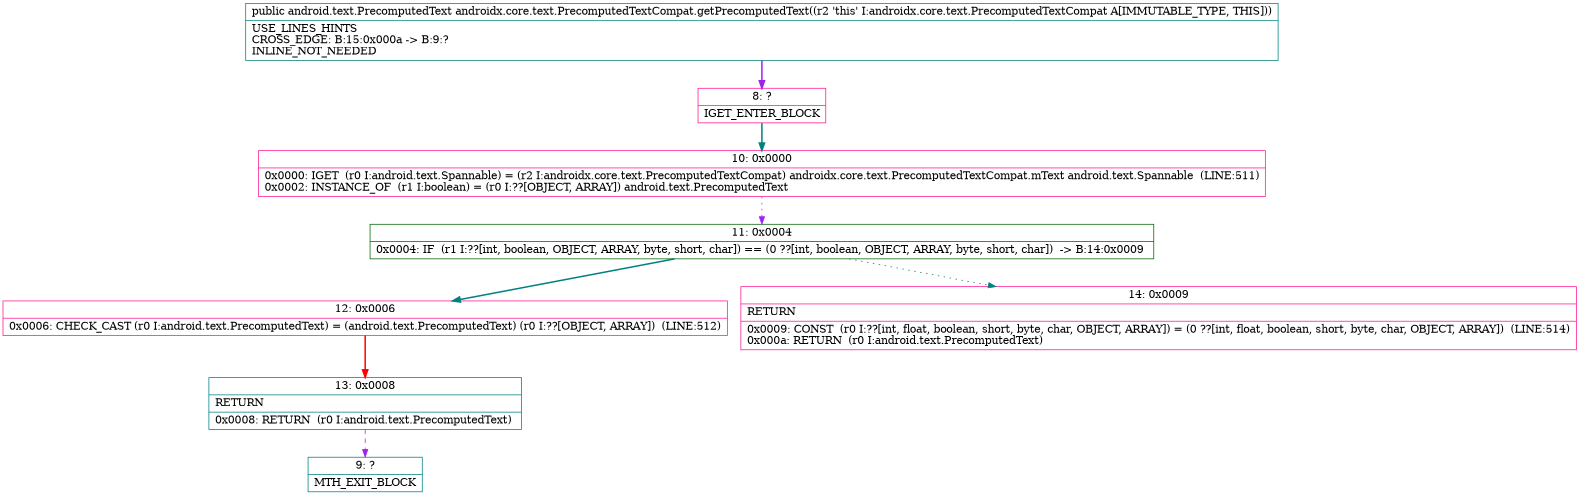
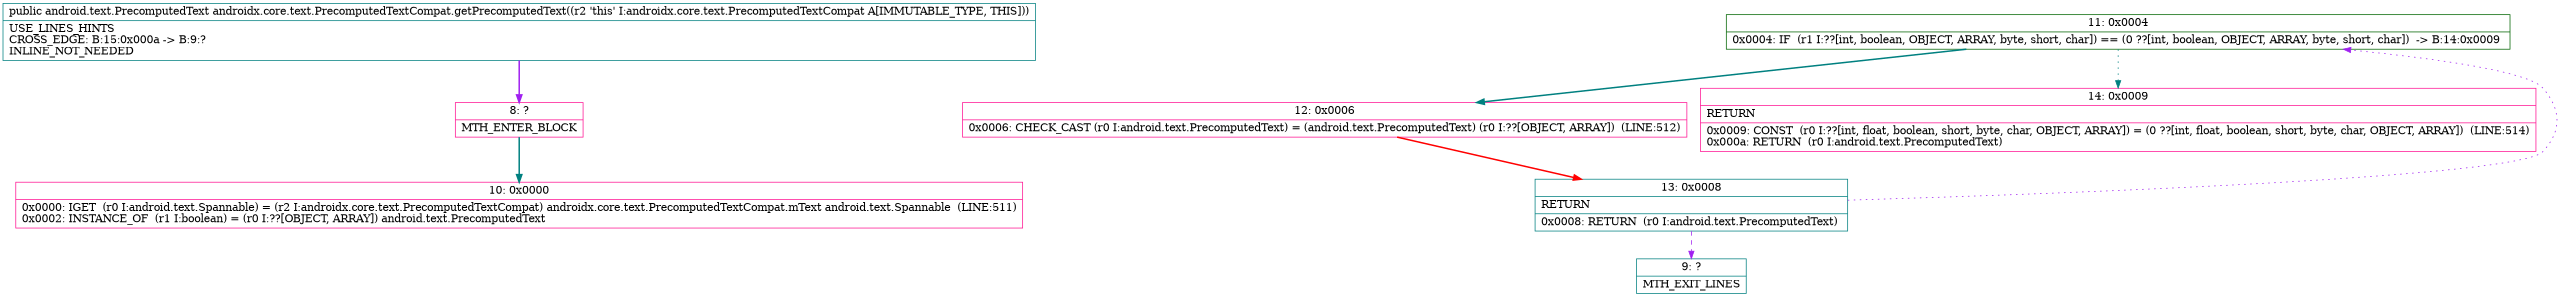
node "8: ?": text "IGET_ENTER_BLOCK" -> "MTH_ENTER_BLOCK"
edge "10: 0x0000" -> "11: 0x0004": now "13: 0x0008" -> "11: 0x0004"
node "9: ?": text "MTH_EXIT_BLOCK" -> "MTH_EXIT_LINES"
